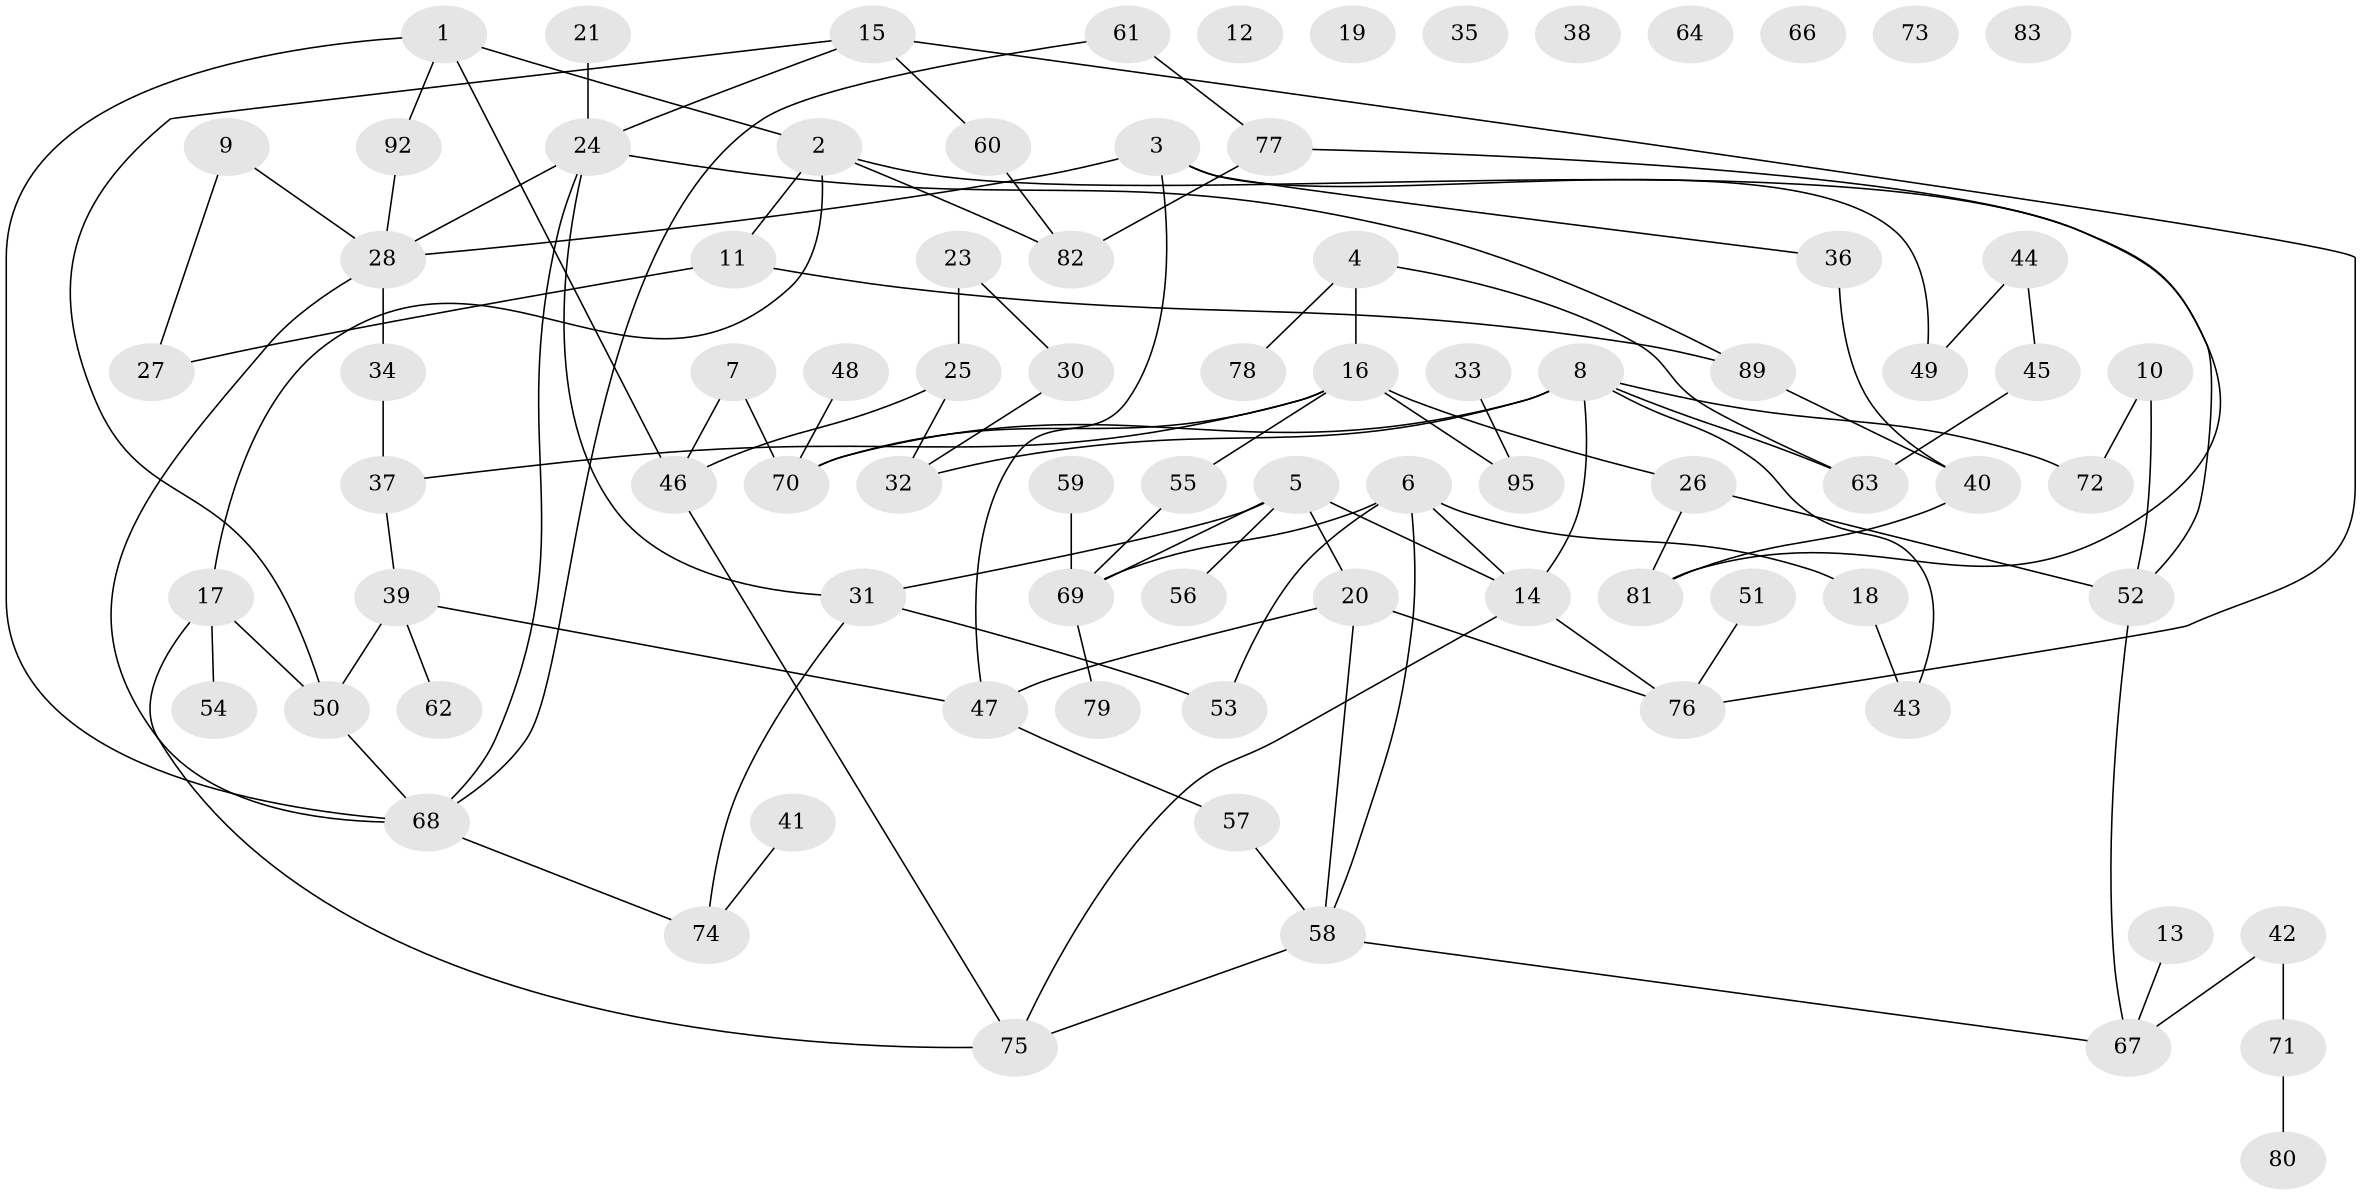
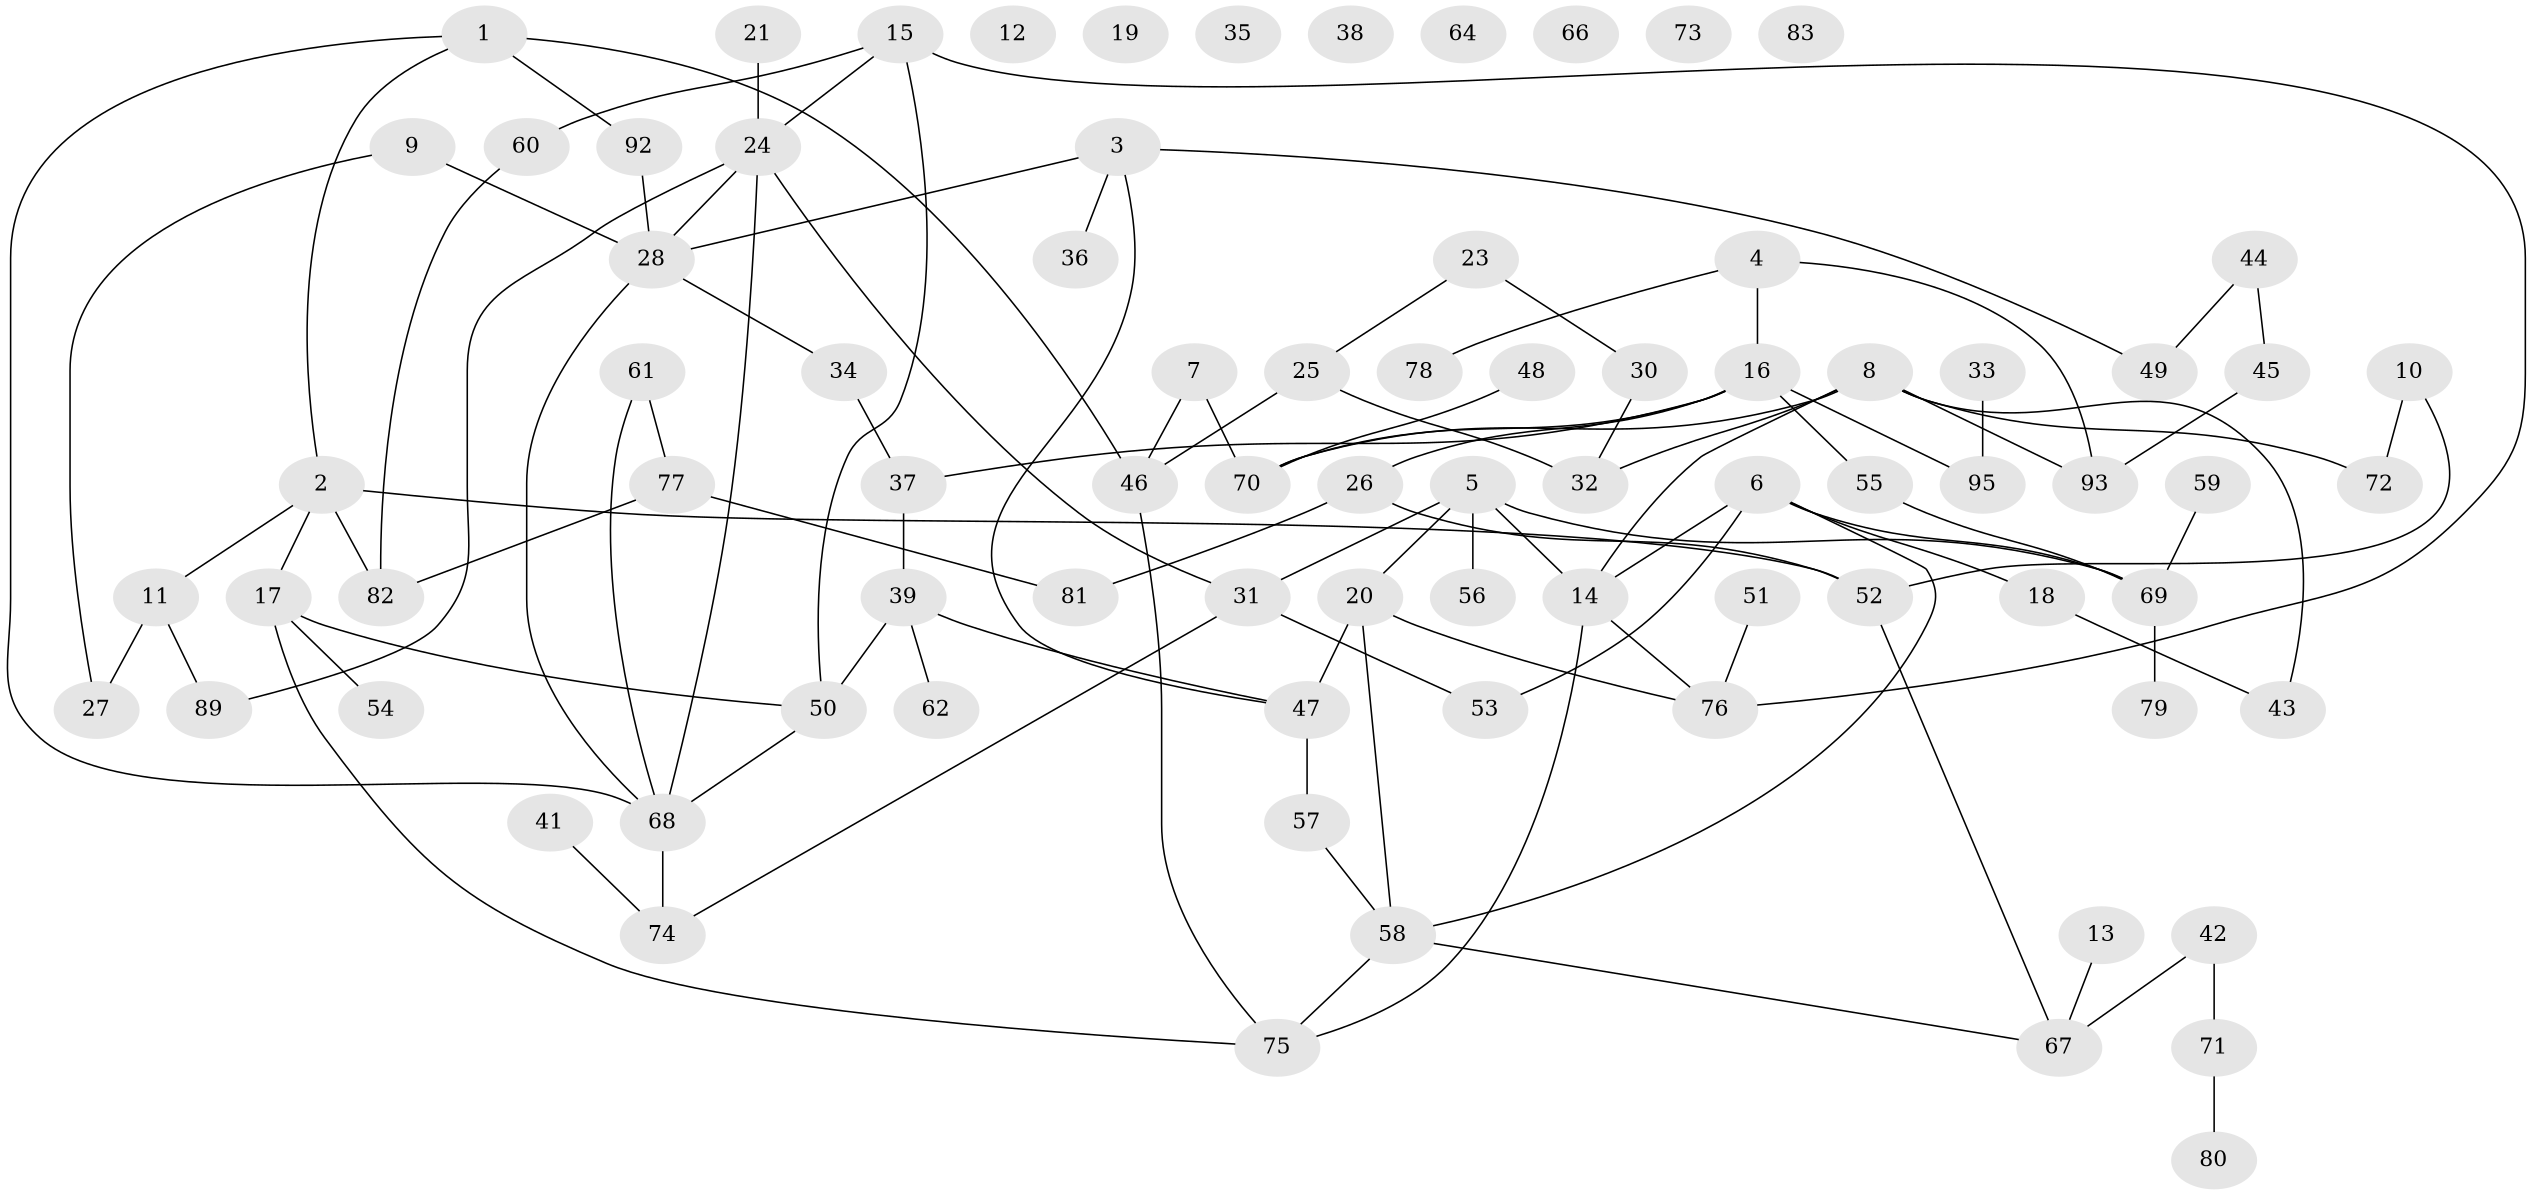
node "63": label "63" -> "93"
node "40": removed
